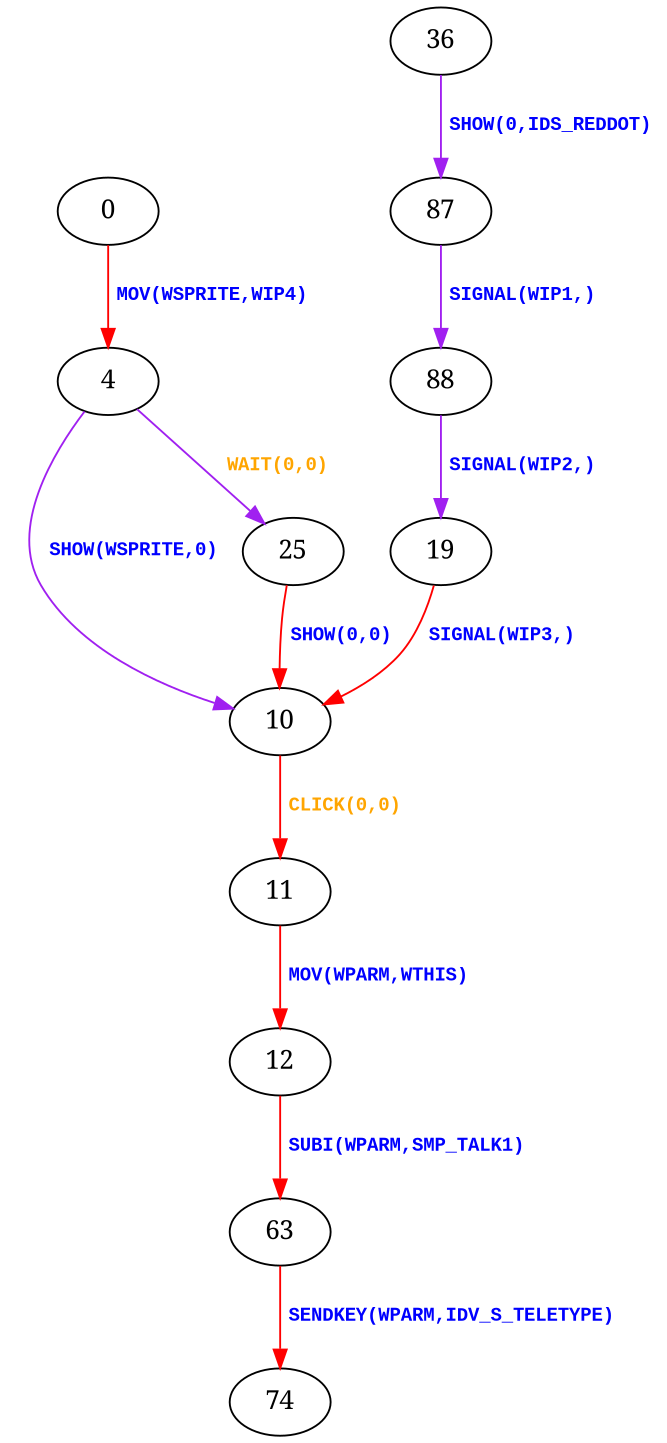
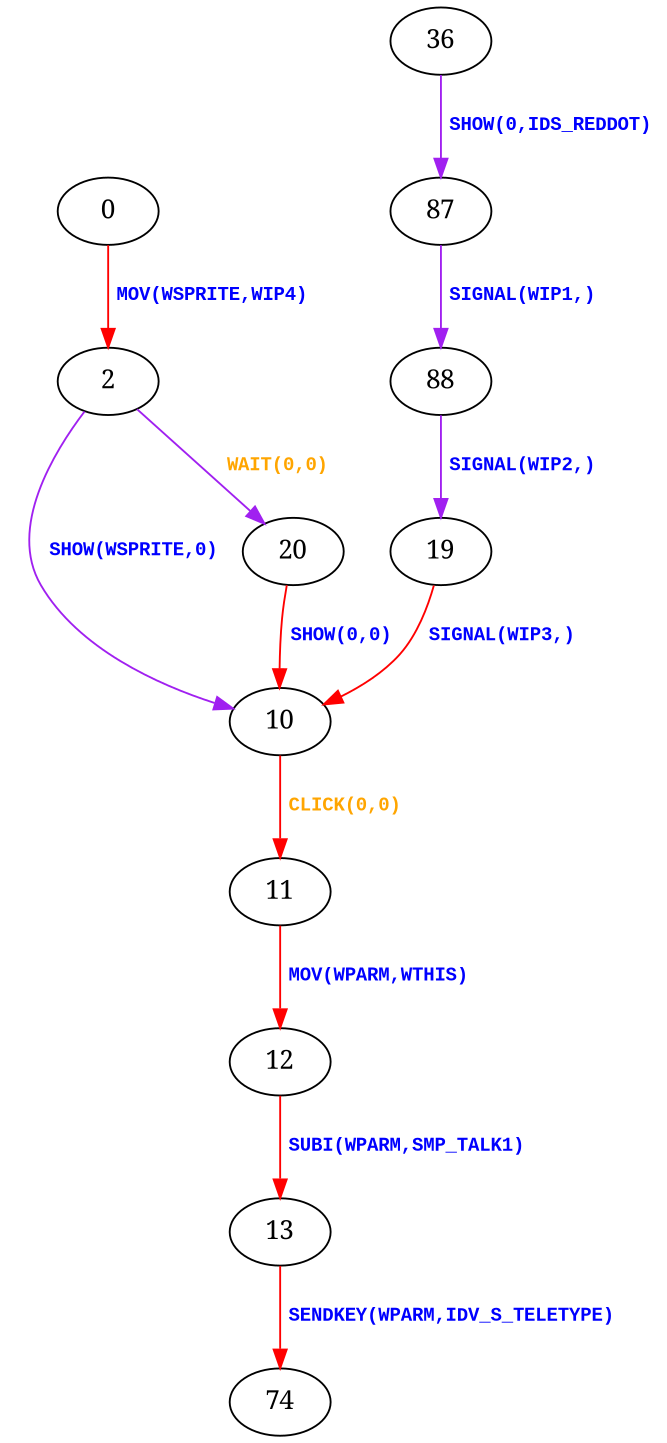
node "4": label "4" -> "2"
node "25": label "25" -> "20"
node "63": label "63" -> "13"
